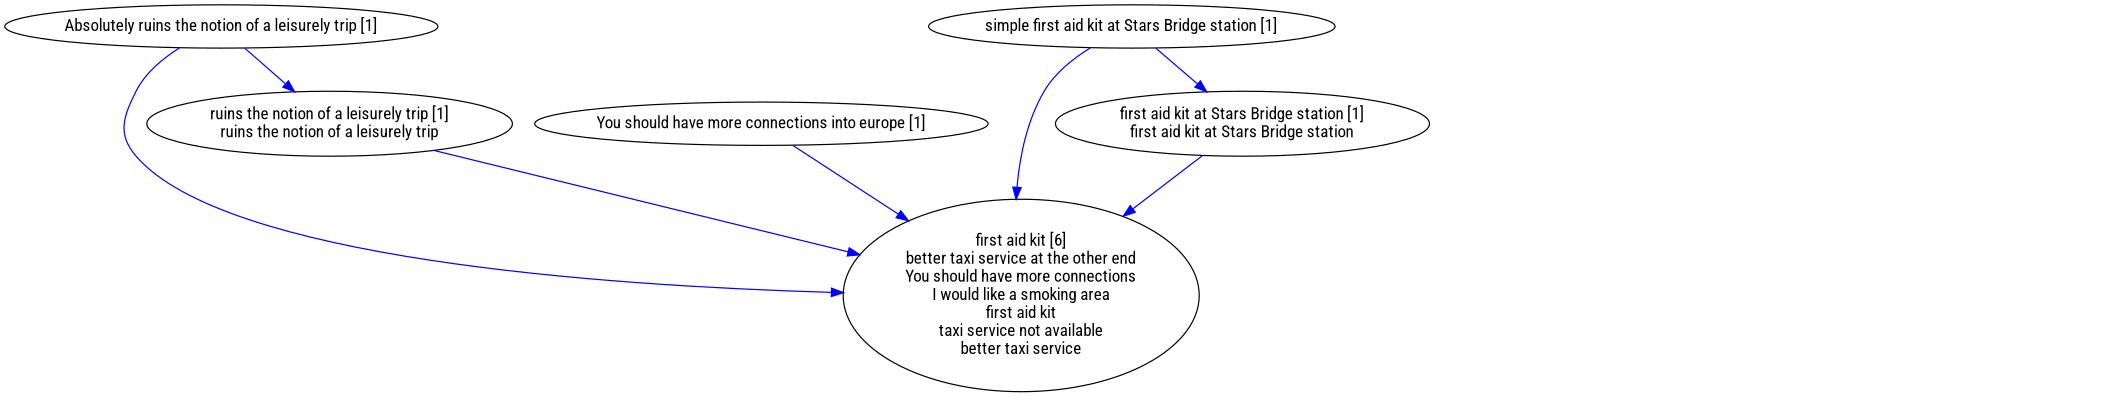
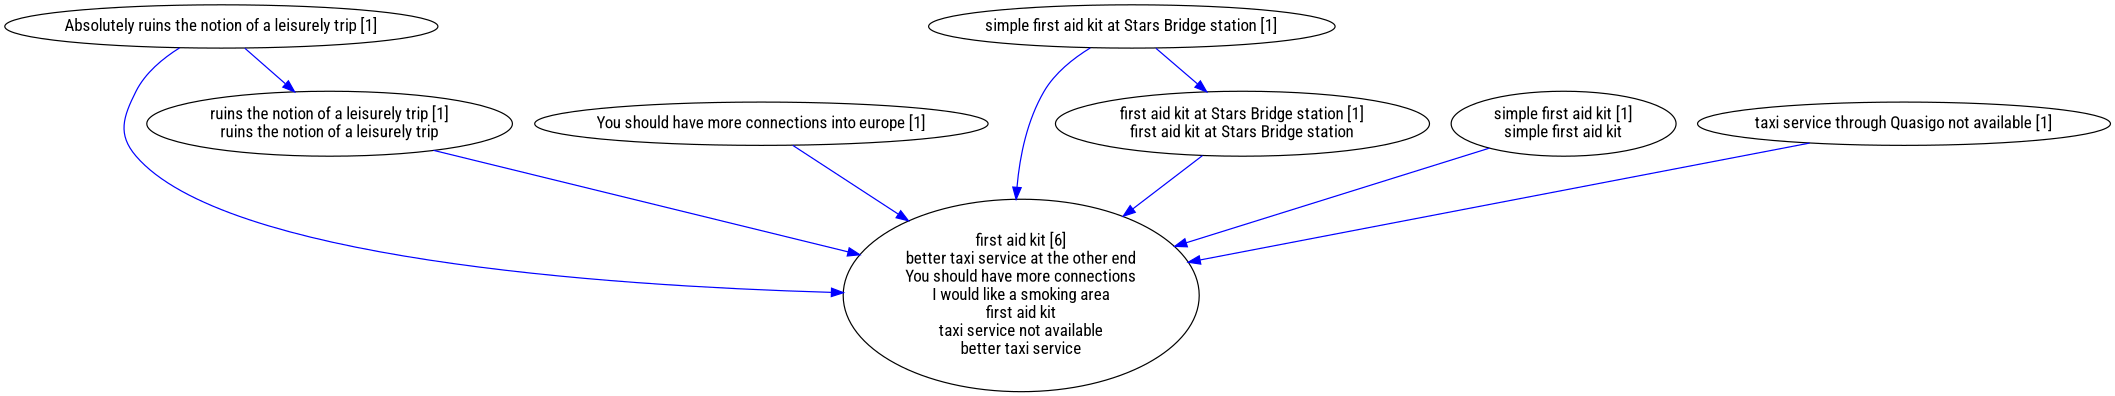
node "simple first aid kit [1] simple first aid kit": added
node "taxi service through Quasigo not available [1]": added
